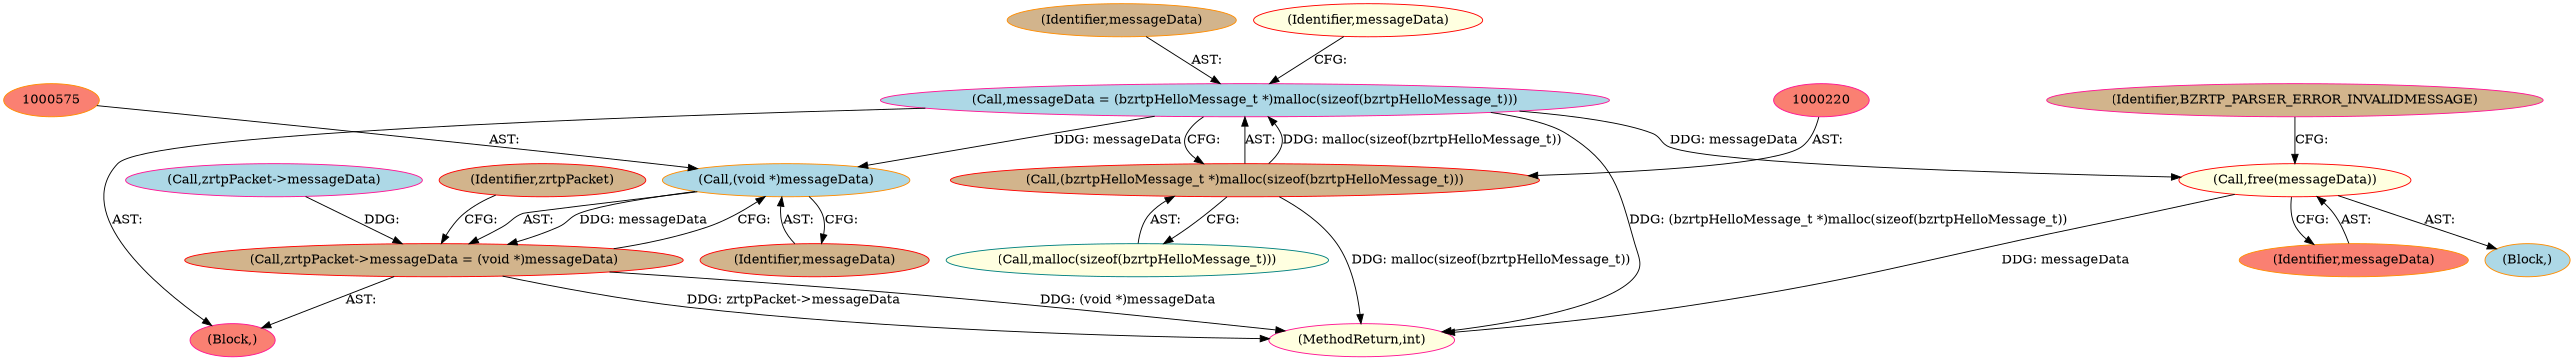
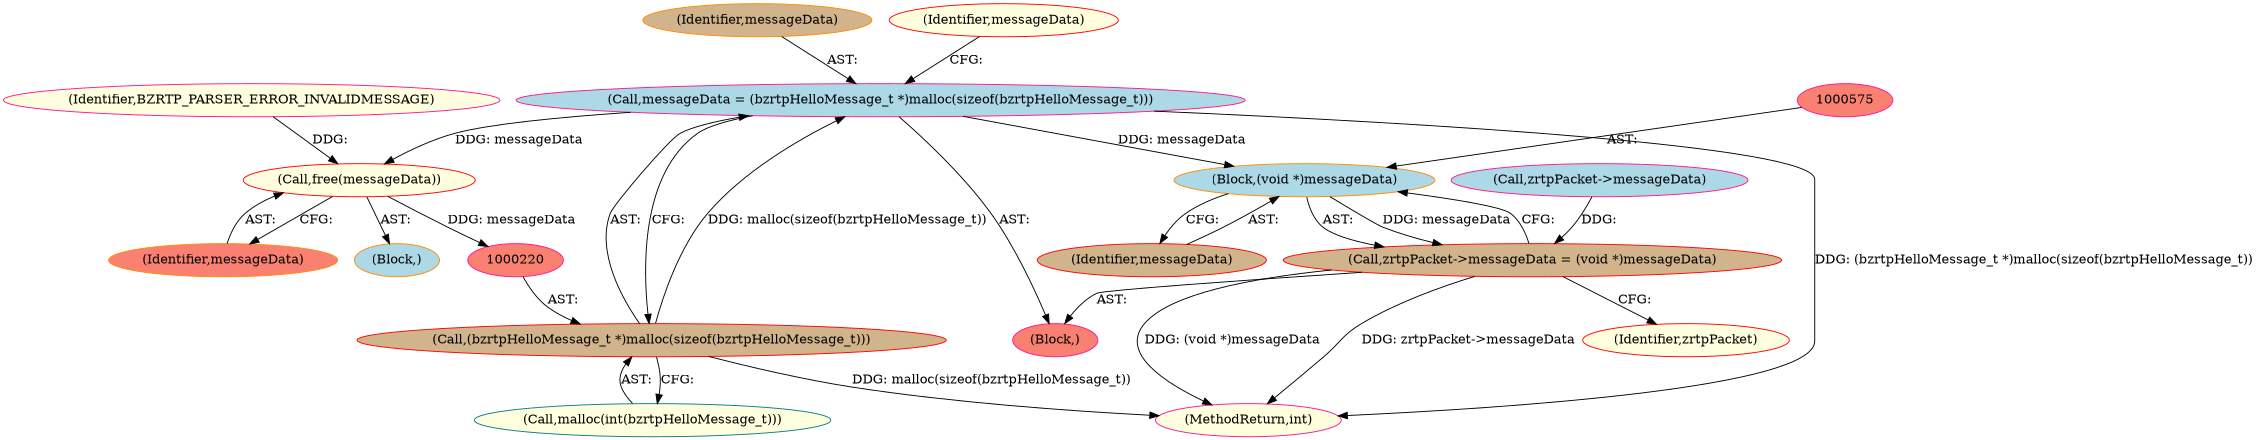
node "1000575": color darkorange -> deeppink
node "(Identifier,BZRTP_PARSER_ERROR_INVALIDMESSAGE)": fillcolor tan -> lightyellow
edge "(Identifier,BZRTP_PARSER_ERROR_INVALIDMESSAGE)" -> "(Call,free(messageData))": label "CFG: " -> "DDG: "
node "(Identifier,zrtpPacket)": fillcolor tan -> lightyellow
node "(Call,(void *)messageData)": label "(Call,(void *)messageData)" -> "(Block,(void *)messageData)"
edge "(Identifier,zrtpPacket)" -> "(Call,zrtpPacket->messageData = (void *)messageData)": reversed
node "(Call,malloc(sizeof(bzrtpHelloMessage_t)))": label "(Call,malloc(sizeof(bzrtpHelloMessage_t)))" -> "(Call,malloc(int(bzrtpHelloMessage_t)))"
edge "(Call,free(messageData))" -> "(MethodReturn,int)": now "(Call,free(messageData))" -> "1000220"
